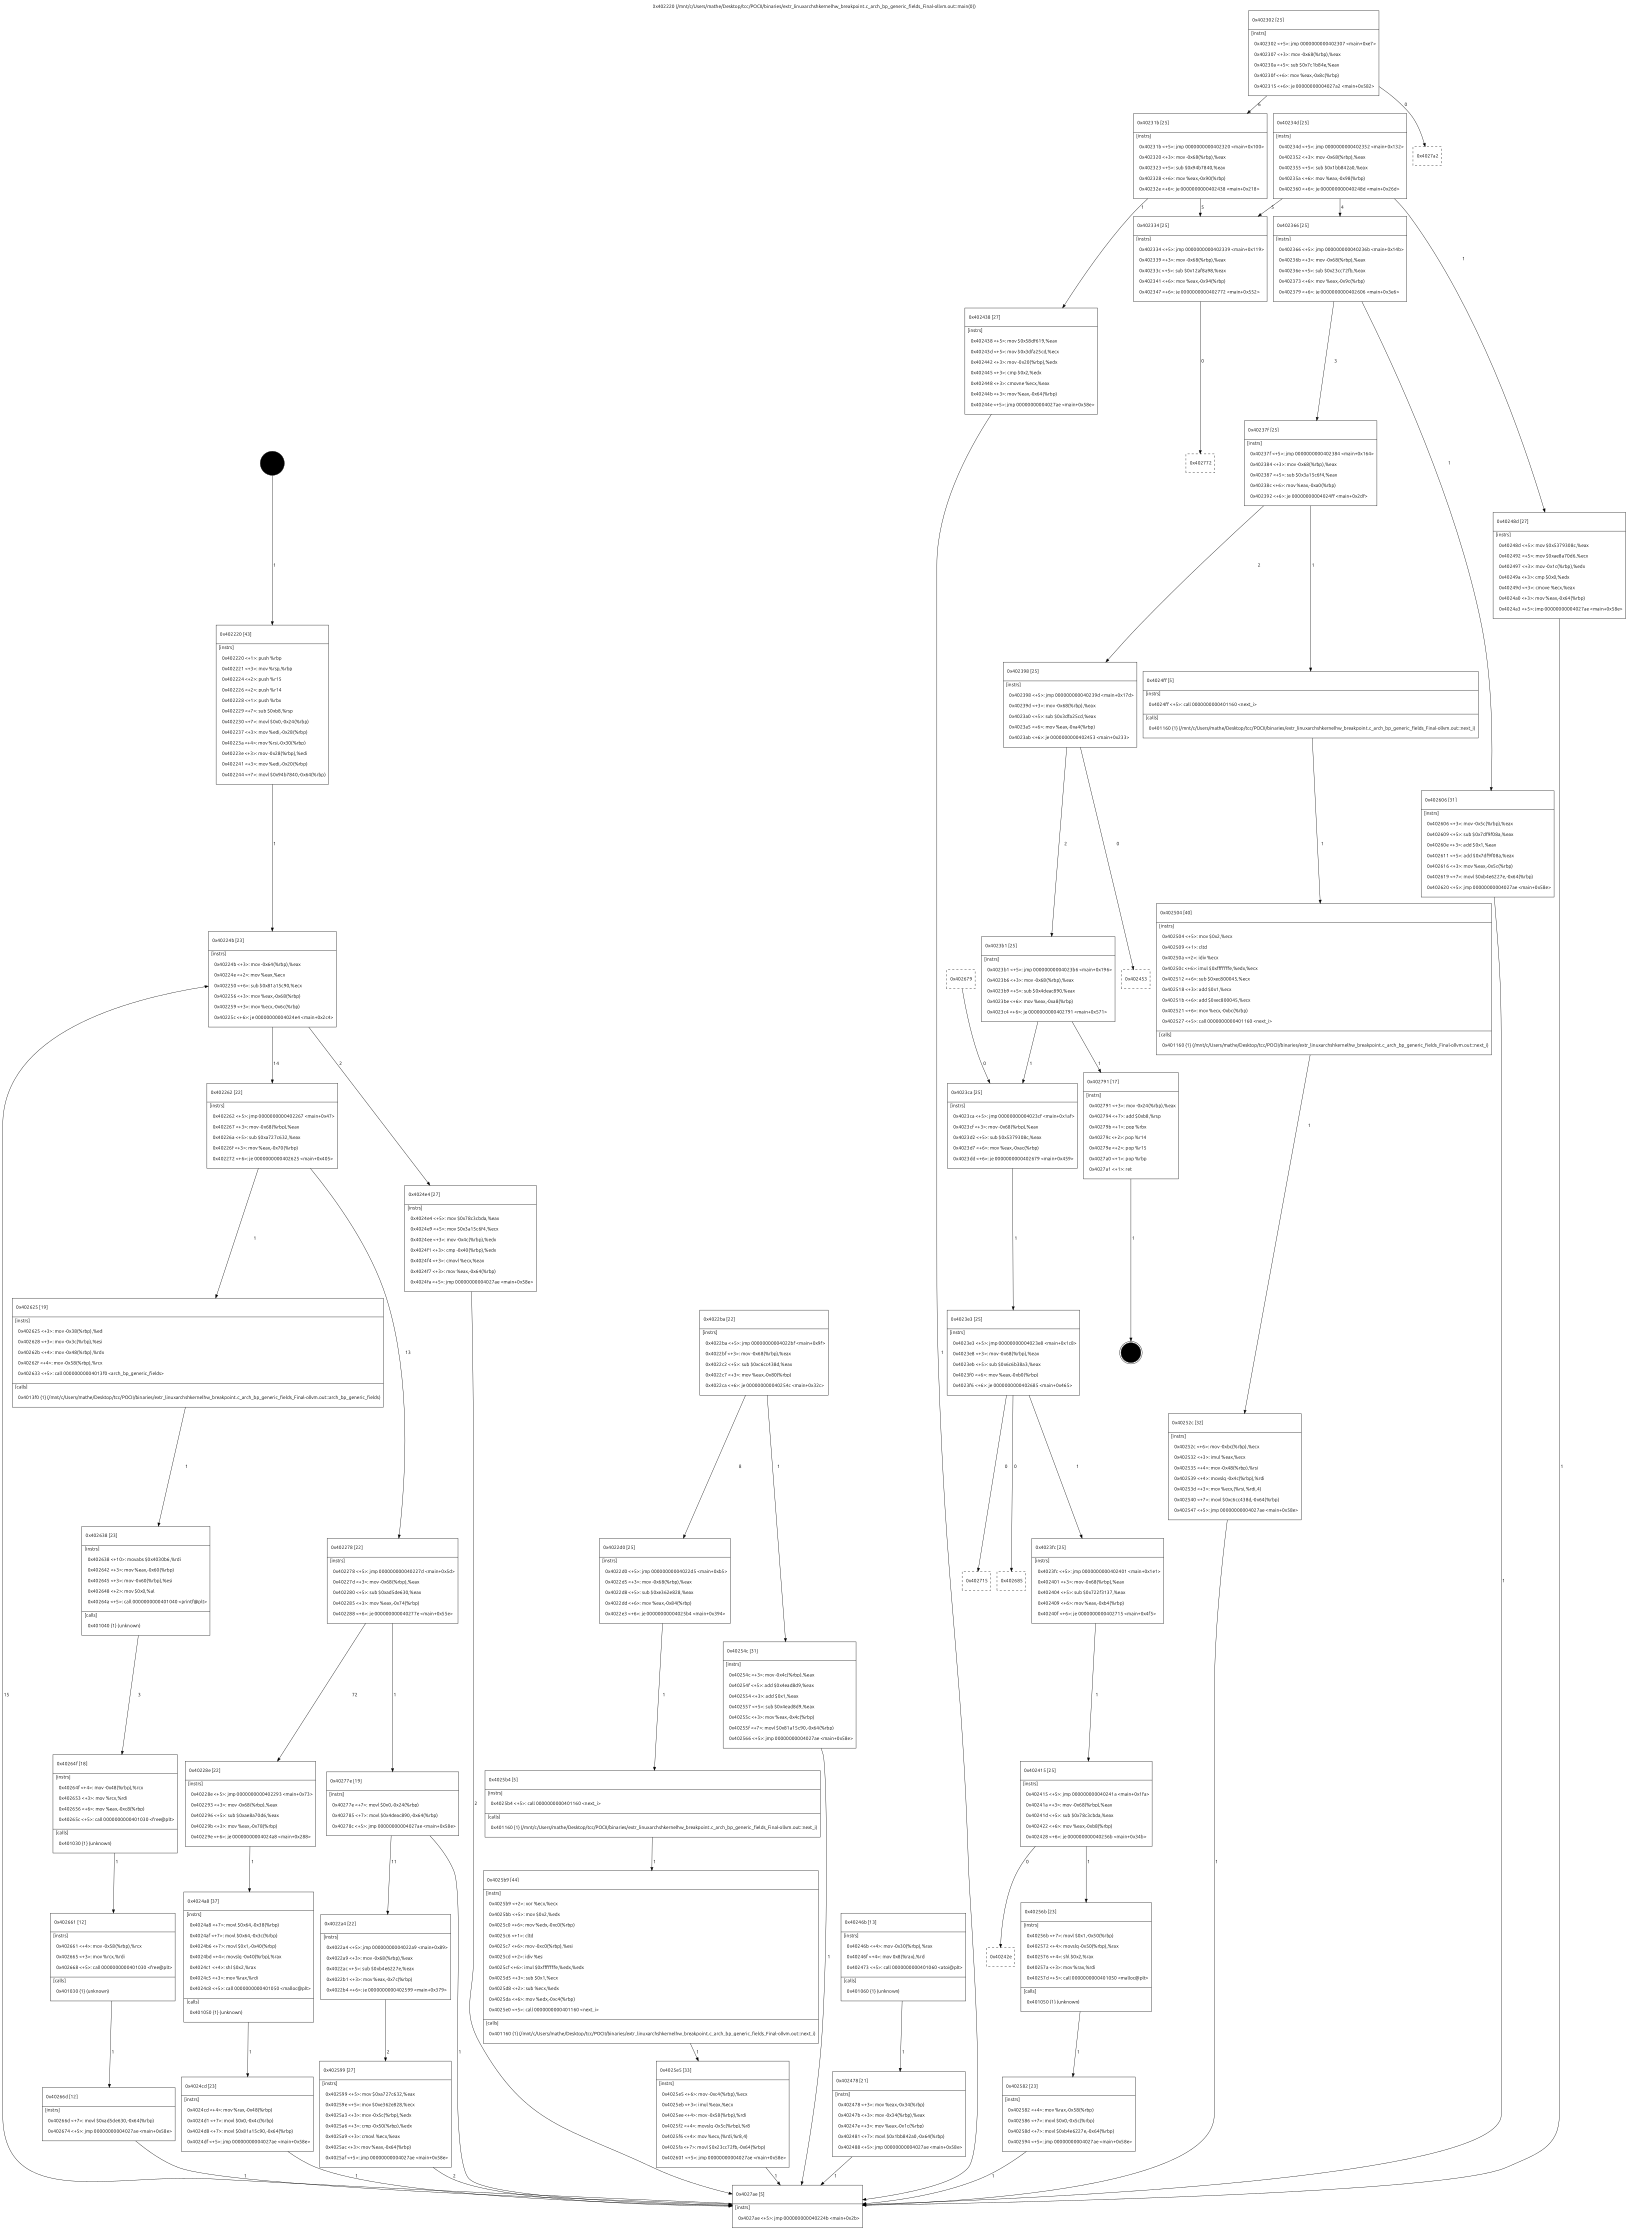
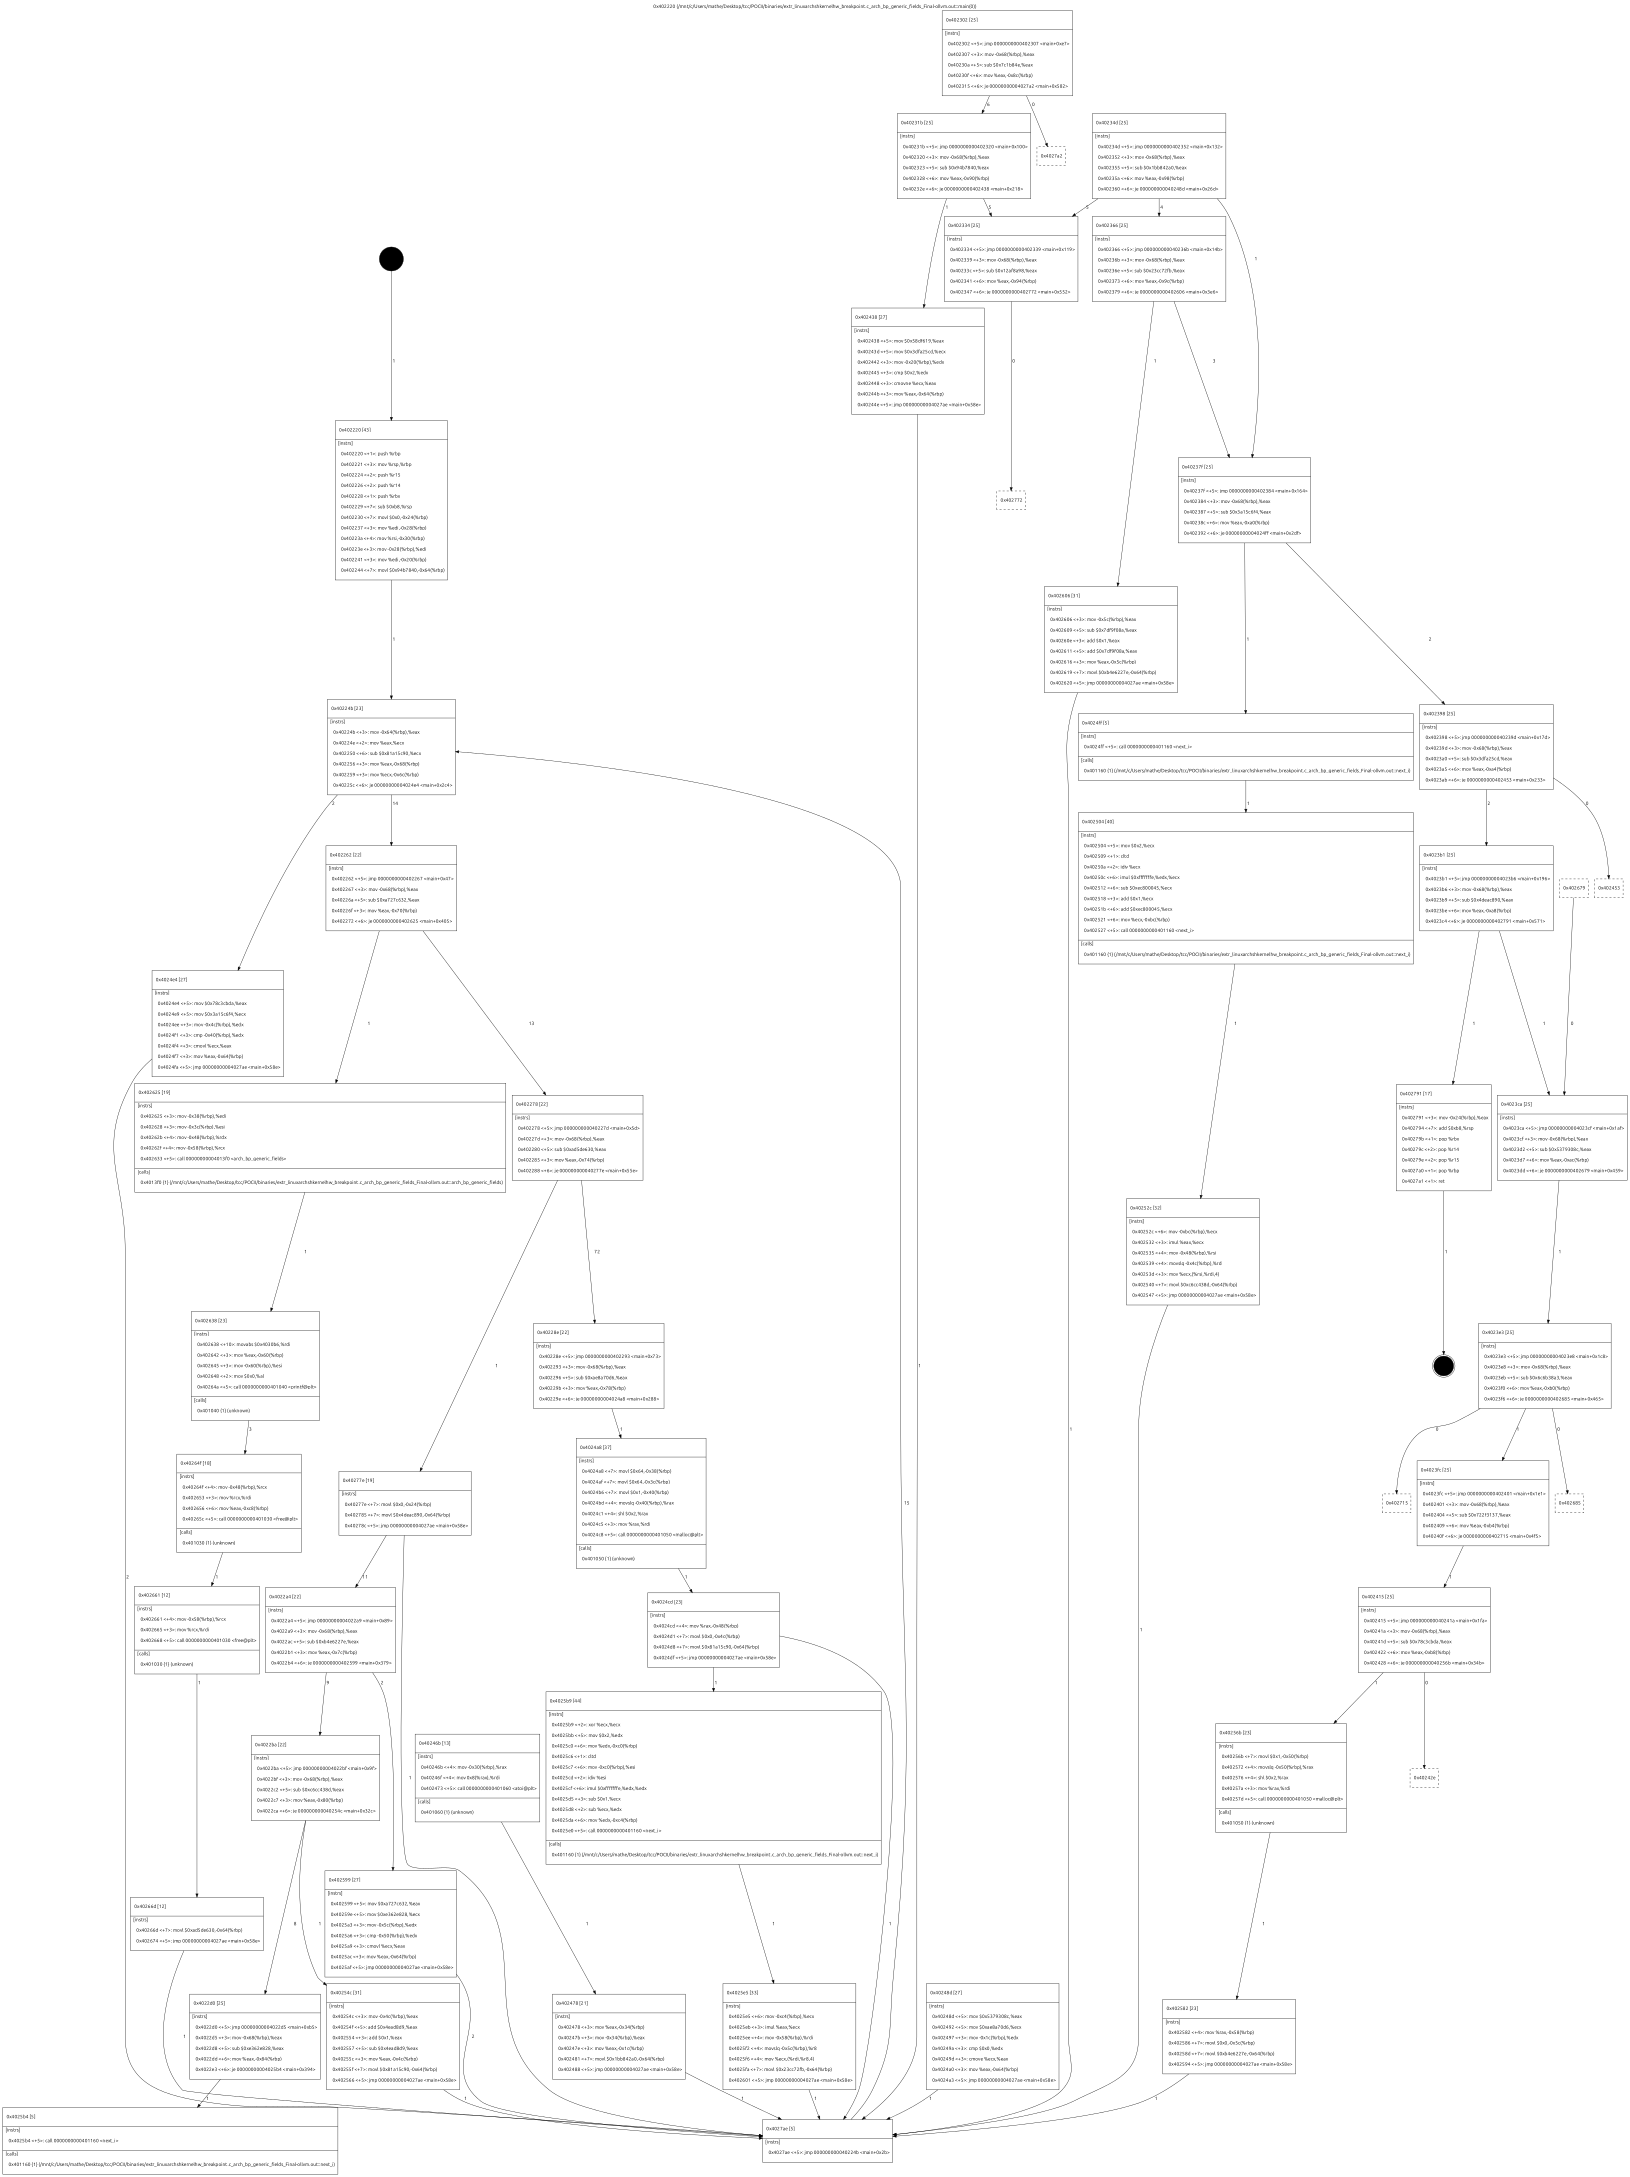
edge "0x40234d [25]" -> "0x40248d [27]": now "0x40234d [25]" -> "0x40237f [25]"
edge "0x4022a4 [22]" -> "0x4022ba [22]": added, label "9"
edge "0x4025b4 [5]" -> "0x4025b9 [44]": now "0x4024cd [23]" -> "0x4025b9 [44]"
